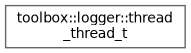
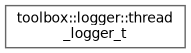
node "toolbox::logger::thread _thread_t": label "toolbox::logger::thread _thread_t" -> "toolbox::logger::thread _logger_t"
